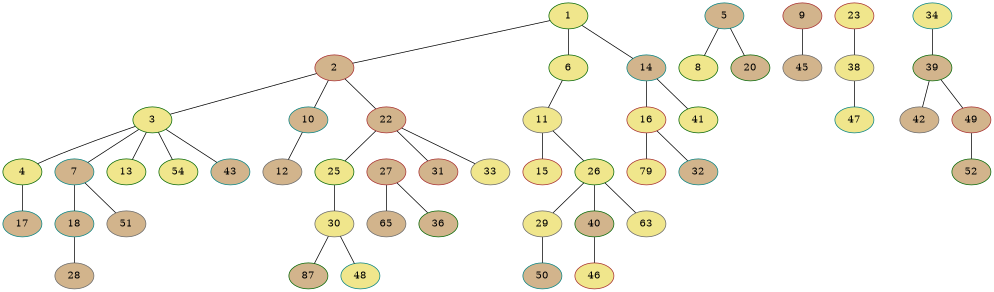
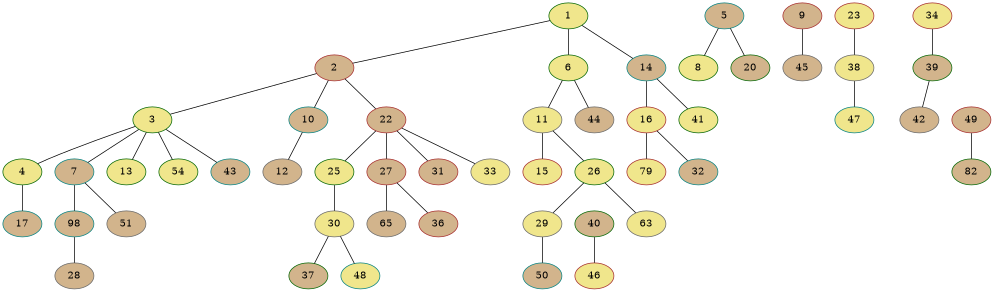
node "34": color teal -> brown
edge "39" -- "49": removed
node "44": added
edge "22" -- "27": added
node "52": label "52" -> "82"
edge "26" -- "40": removed
node "18": label "18" -> "98"
node "36": color darkgreen -> brown
node "87": label "87" -> "37"
